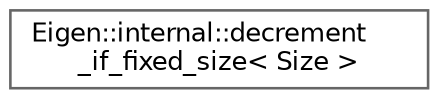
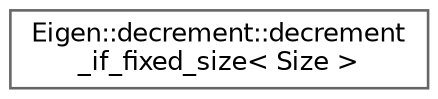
node "Eigen::internal::decrement _if_fixed_size< Size >": label "Eigen::internal::decrement _if_fixed_size< Size >" -> "Eigen::decrement::decrement _if_fixed_size< Size >"
